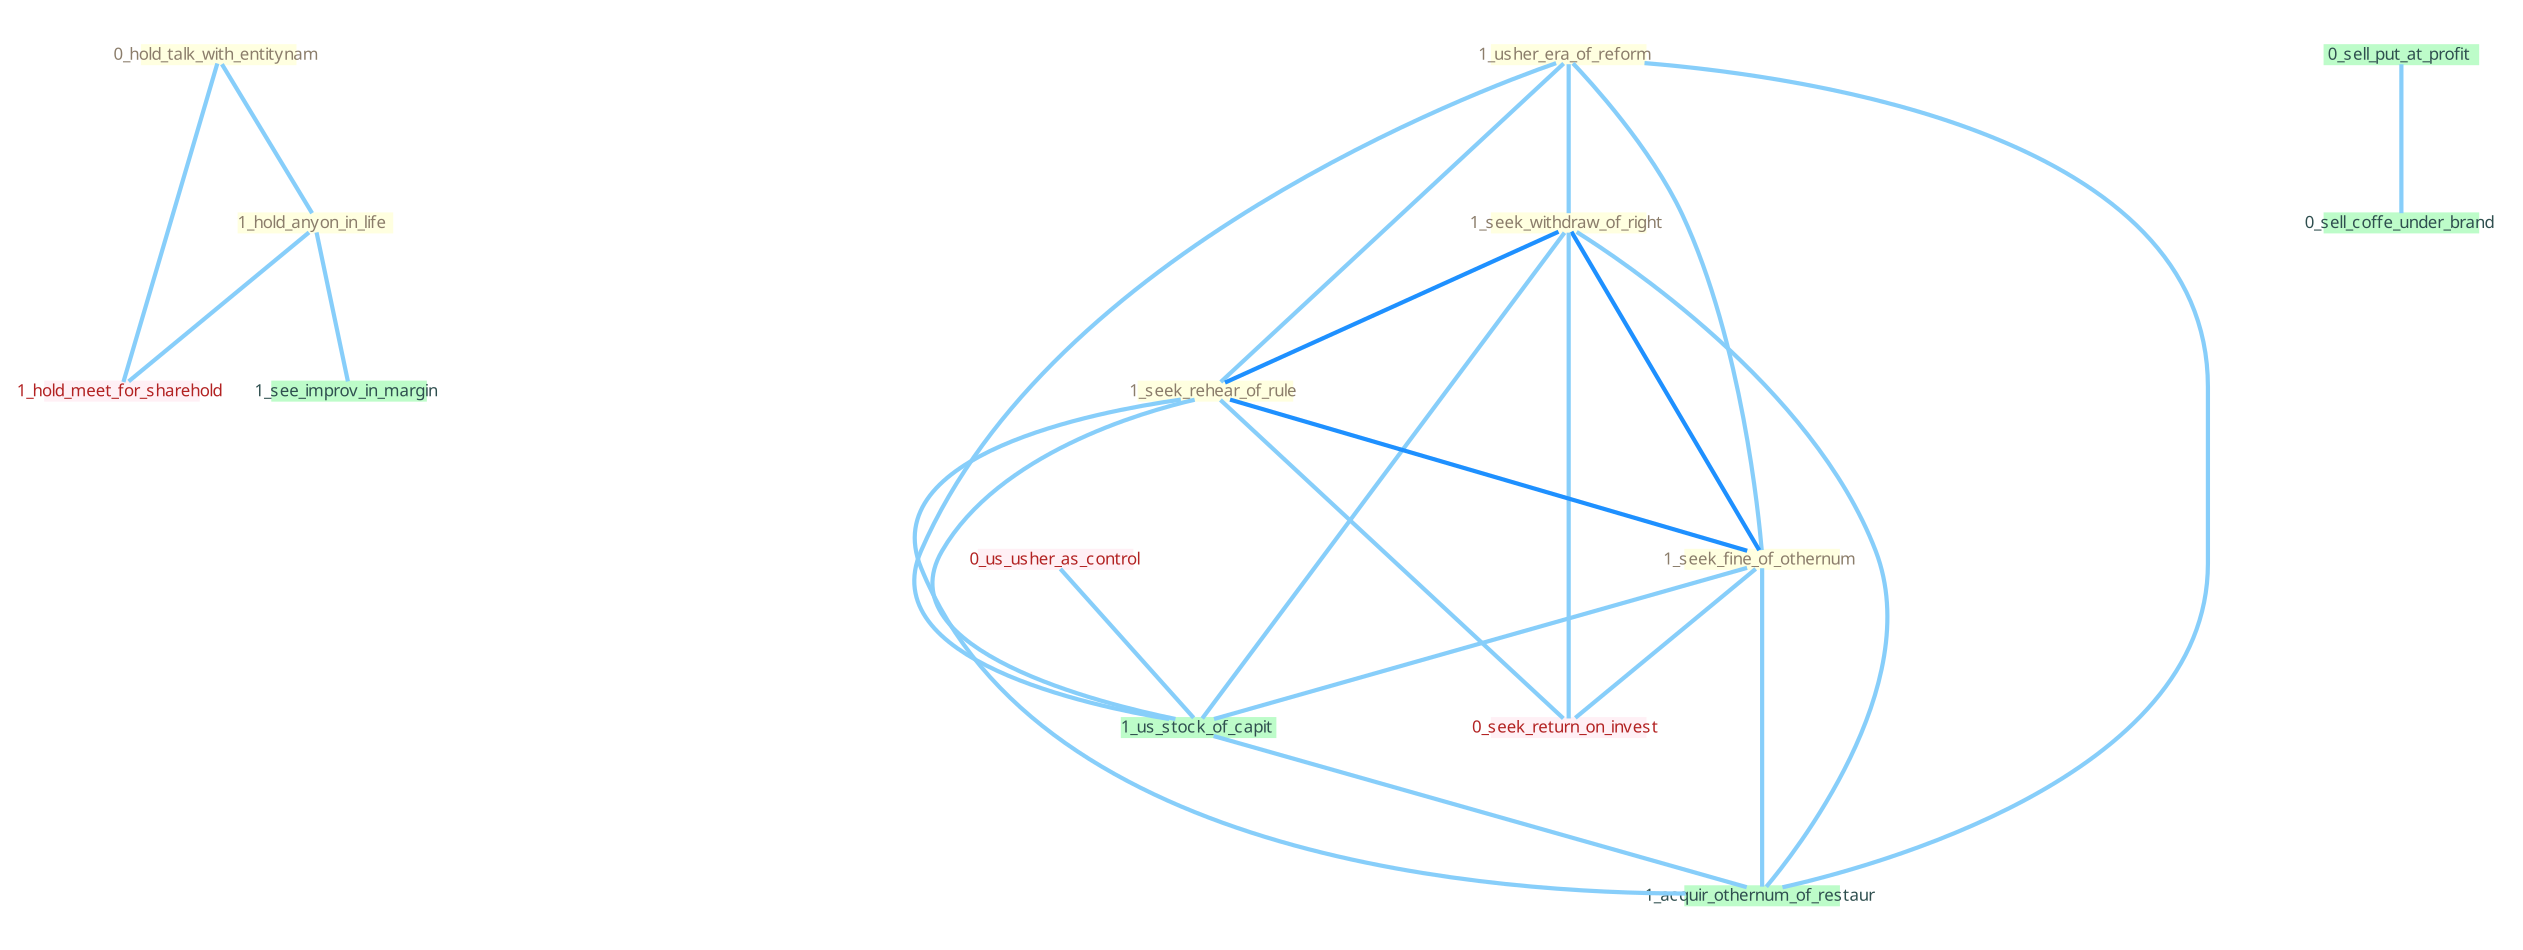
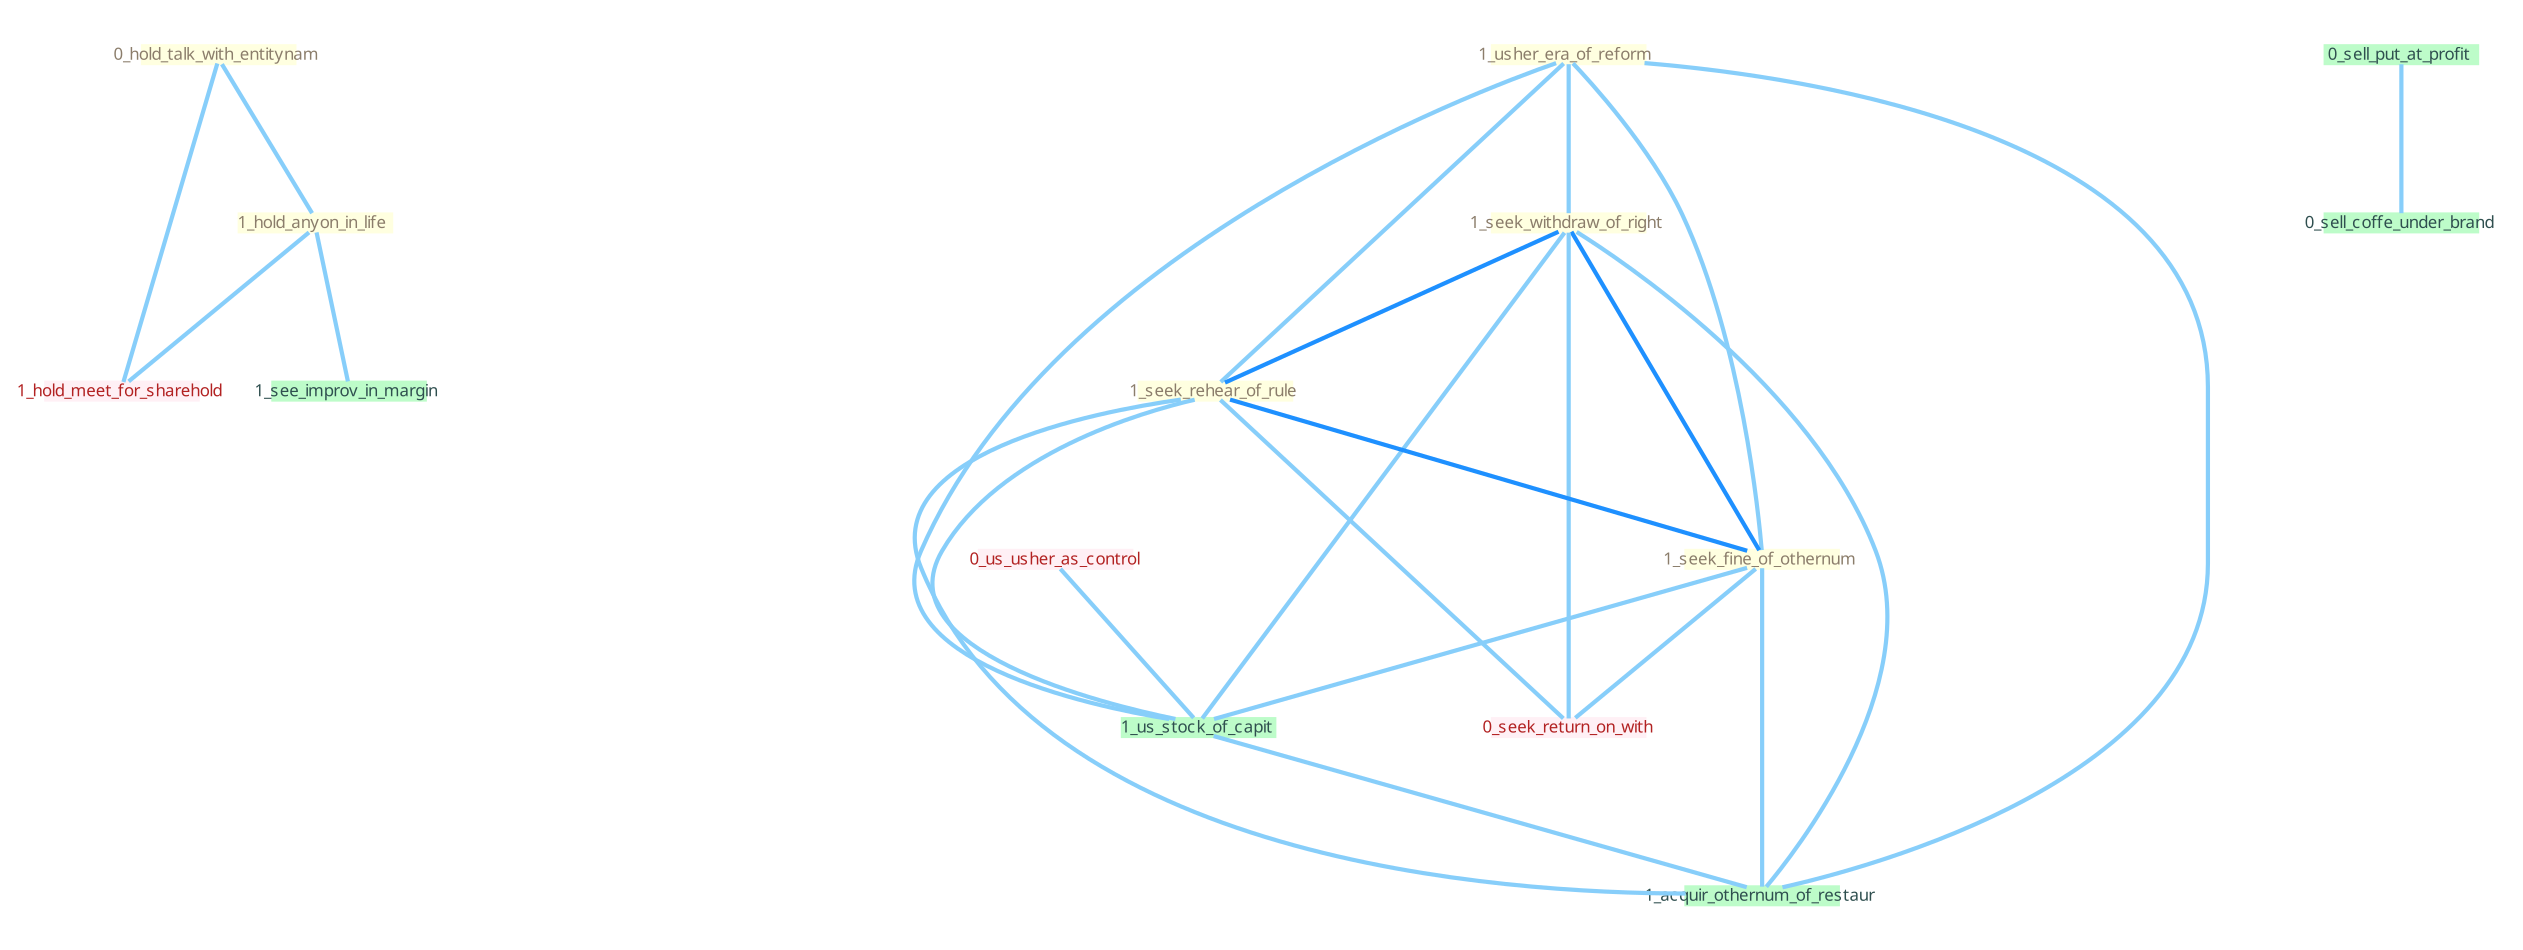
node "0_seek_return_on_invest": label "0_seek_return_on_invest" -> "0_seek_return_on_with"
